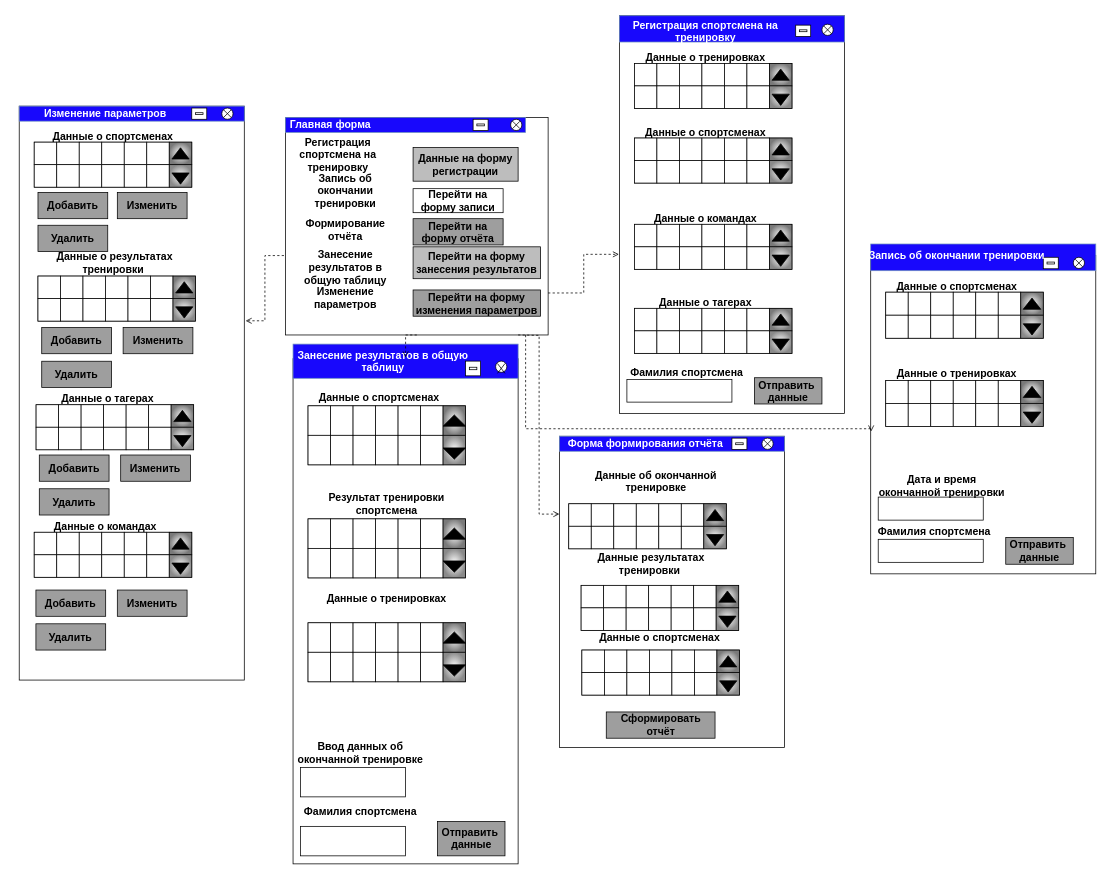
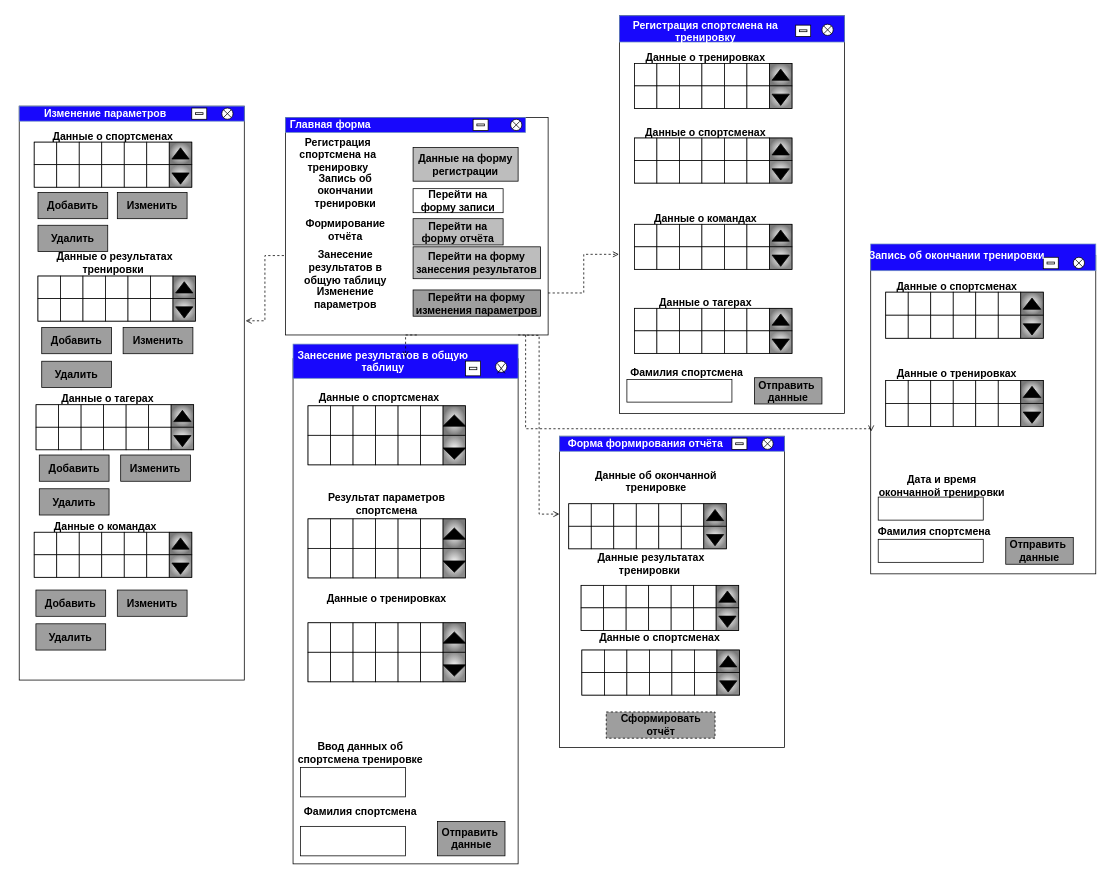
node "Перейти на форму отчёта": fillcolor #9e9e9e -> #bdbdbd
node "Результат тренировки спортсмена": label "Результат тренировки спортсмена" -> "Результат параметров спортсмена"
node "Сформировать отчёт": style solid -> dashed
node "Ввод данных об окончанной тренировке": label "Ввод данных об окончанной тренировке" -> "Ввод данных об спортсмена тренировке"
